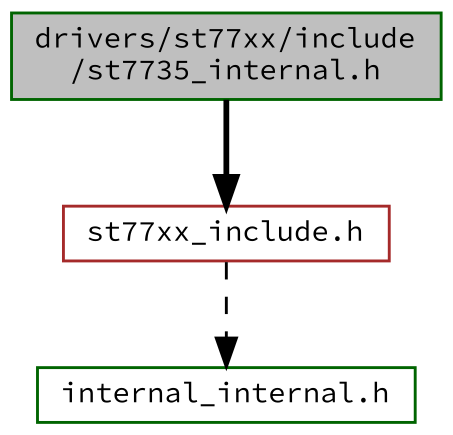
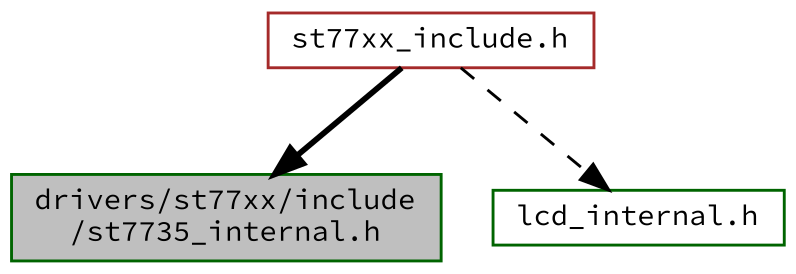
edge "drivers/st77xx/include /st7735_internal.h" -> "st77xx_include.h": reversed
node "internal_internal.h": label "internal_internal.h" -> "lcd_internal.h"
